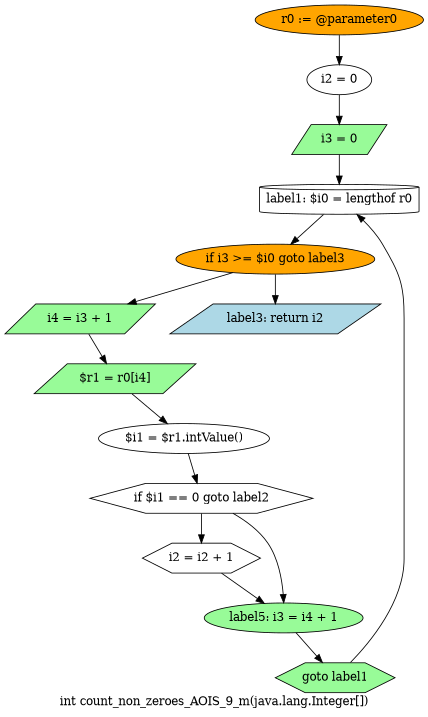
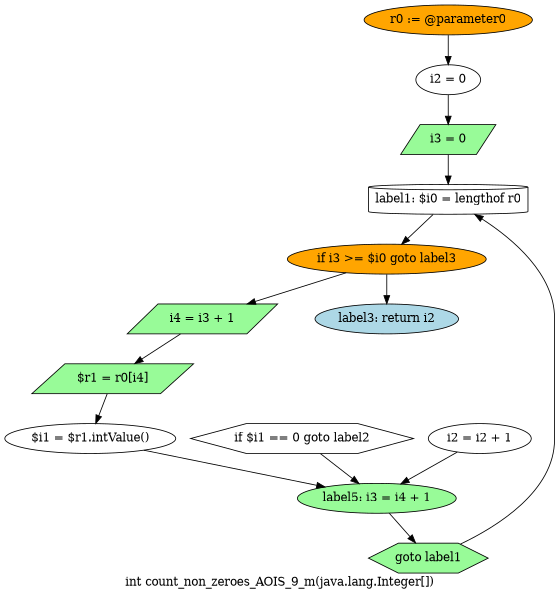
node "label3: return i2": shape parallelogram -> ellipse
edge "$i1 = $r1.intValue()" -> "if $i1 == 0 goto label2": now "$i1 = $r1.intValue()" -> "label5: i3 = i4 + 1"
edge "if $i1 == 0 goto label2" -> "i2 = i2 + 1": removed
node "i2 = i2 + 1": shape hexagon -> ellipse
